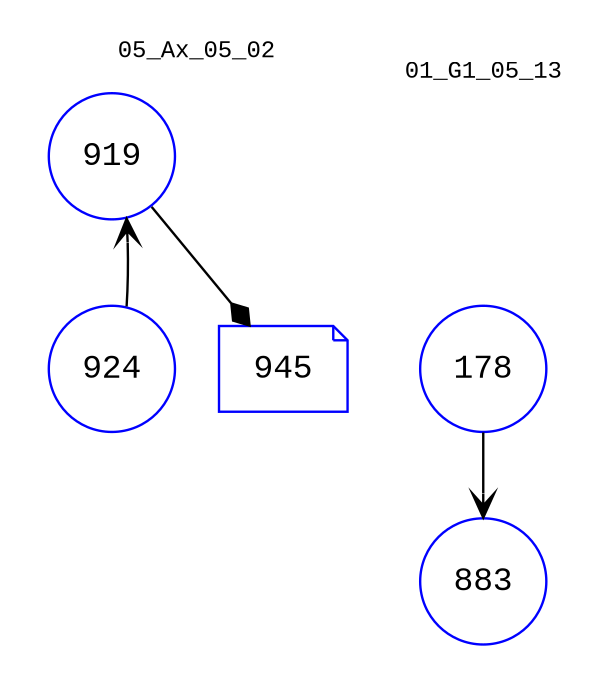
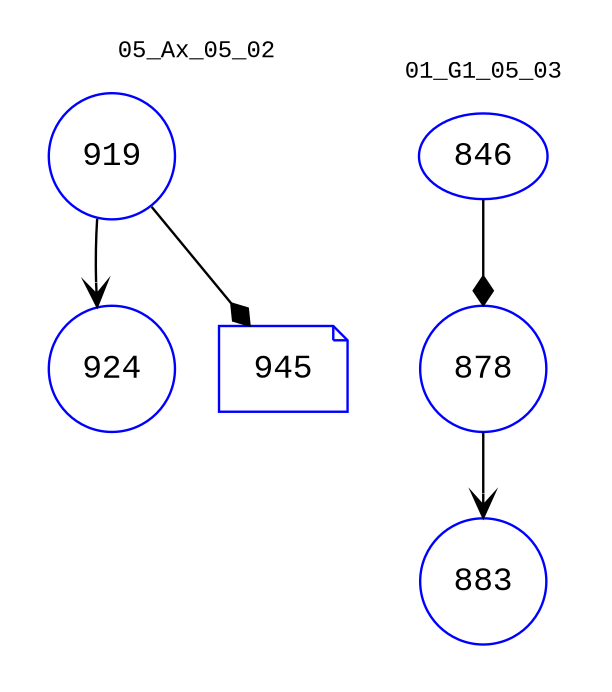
cluster "01_G1_05_13": label "01_G1_05_13" -> "01_G1_05_03"
node "846": added
edge "924" -> "919": reversed
node "178": label "178" -> "878"
